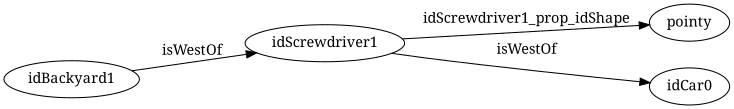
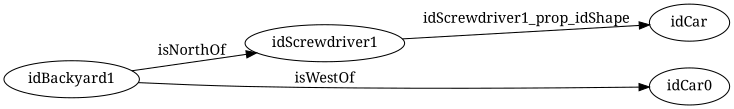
node "pointy": label "pointy" -> "idCar"
edge "idBackyard1" -> "idScrewdriver1": label "isWestOf" -> "isNorthOf"
edge "idScrewdriver1" -> "idCar0": now "idBackyard1" -> "idCar0"
